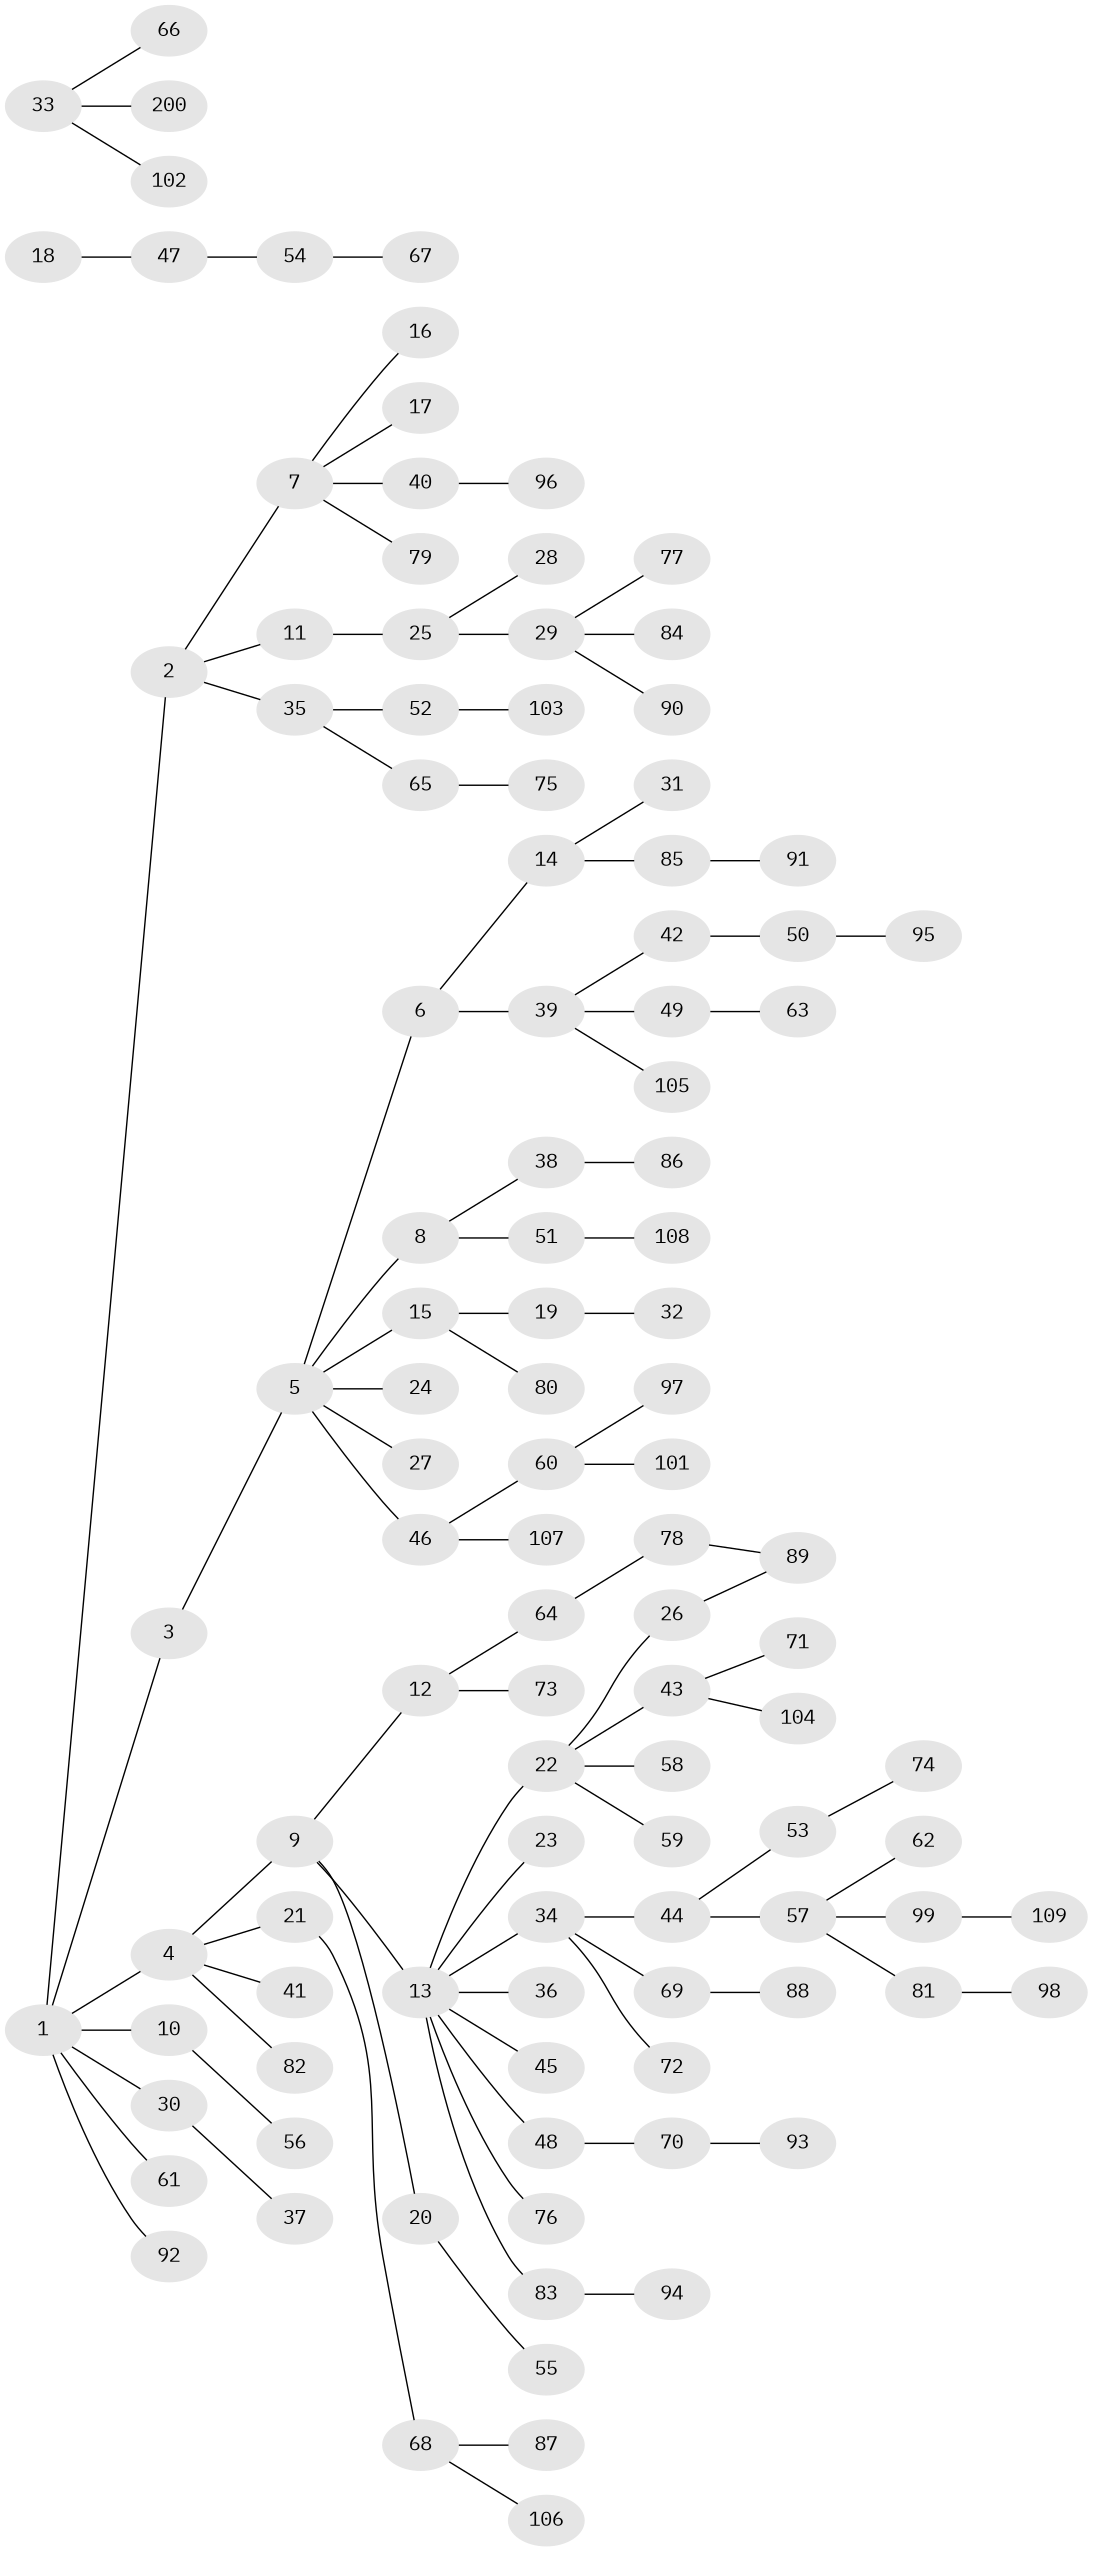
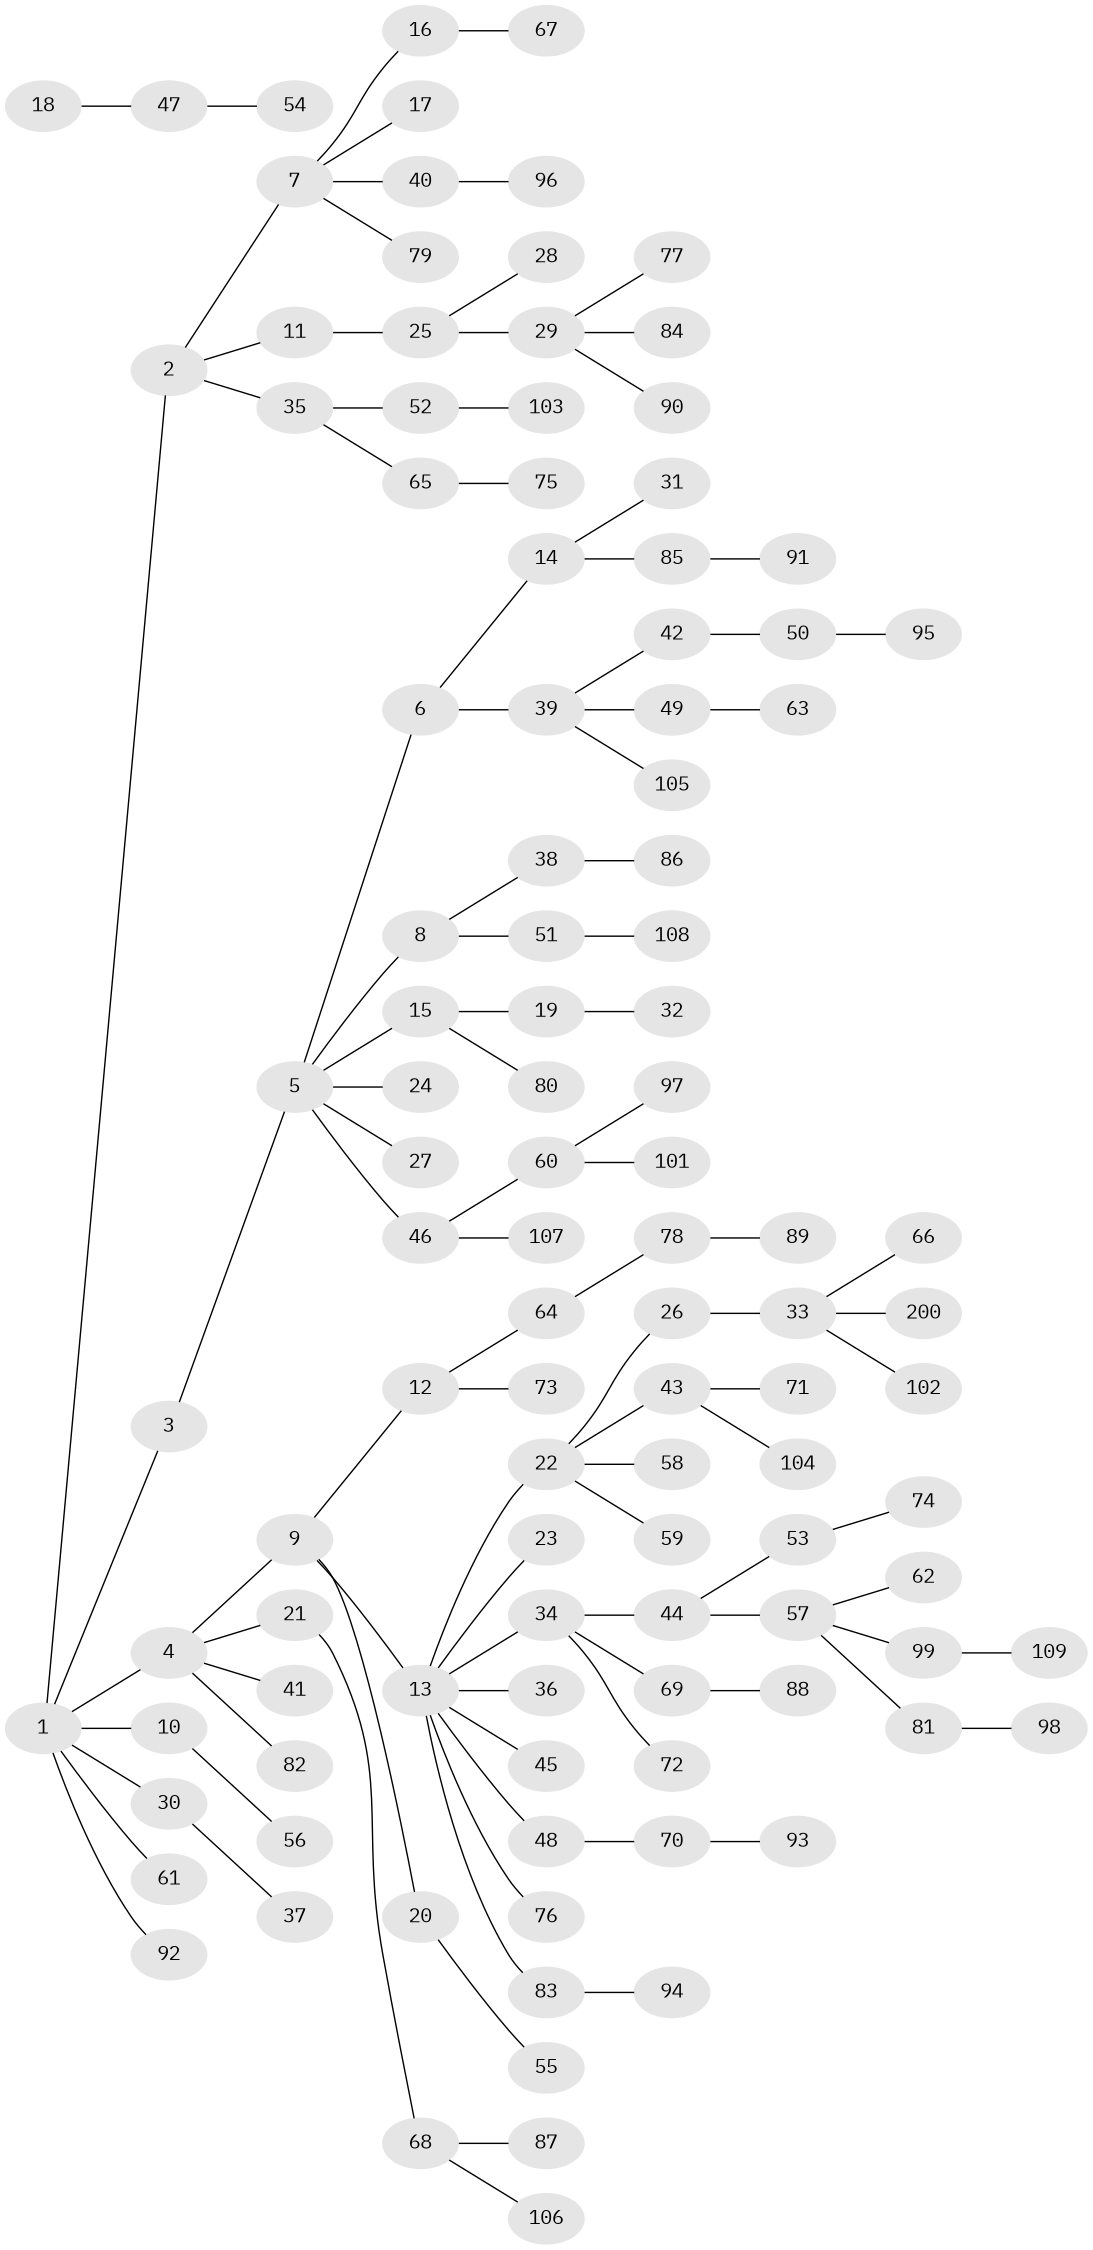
edge "54" -- "67": now "16" -- "67"
edge "89" -- "26": now "33" -- "26"
